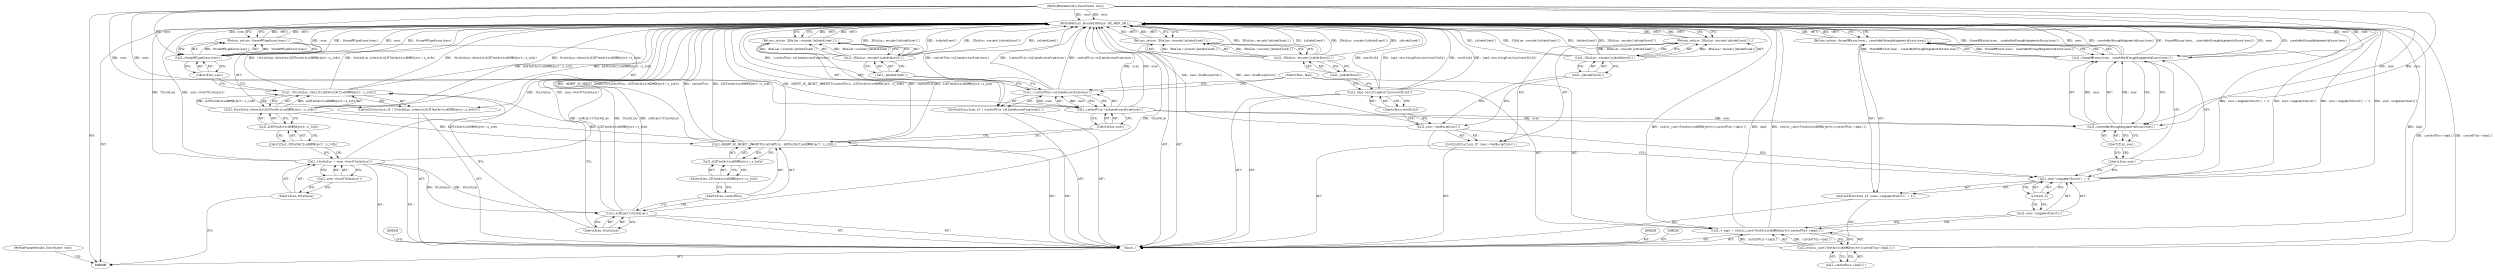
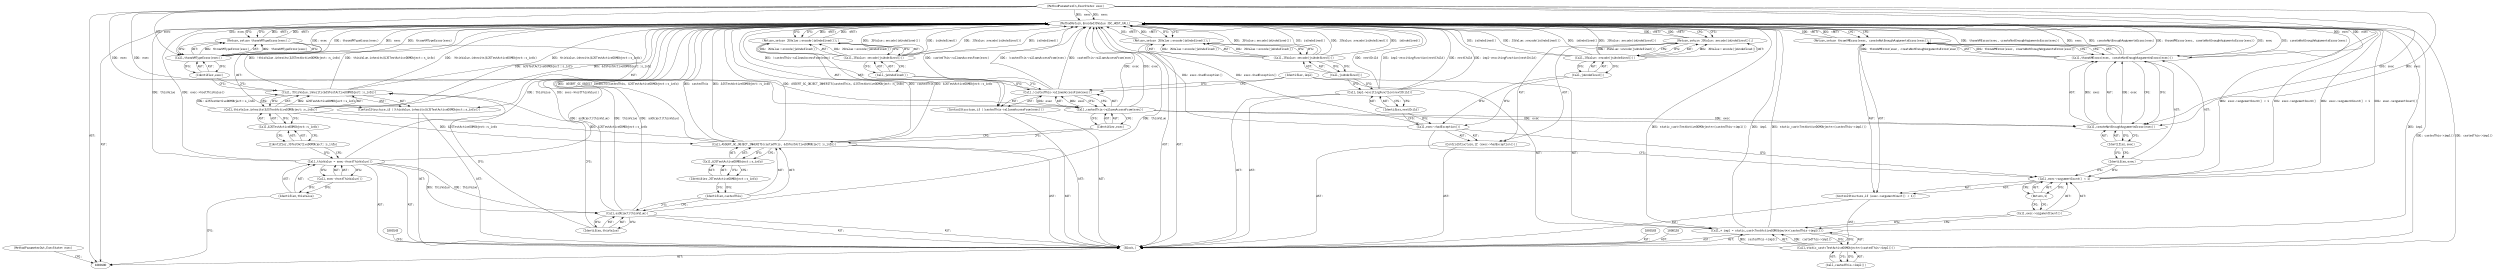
node "(Literal,1)": label "(Literal,1)" -> "(Return,1)"
